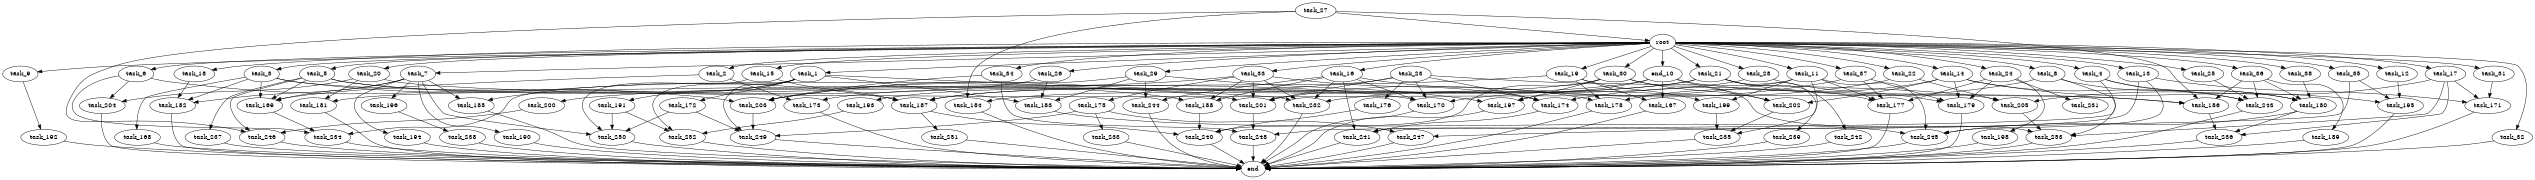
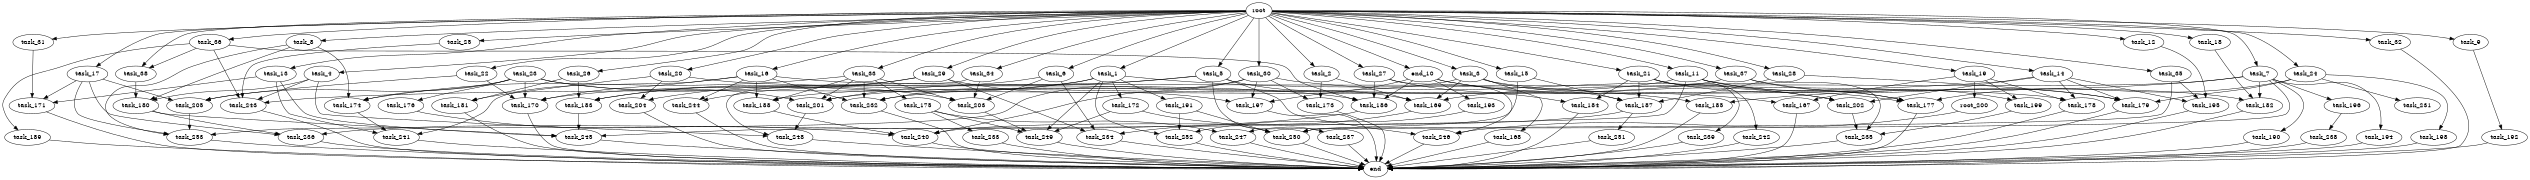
edge "task_27" -> "root": reversed
edge "task_36" -> "task_180": now "task_36" -> "task_38"
node "task_200": label "task_200" -> "root_200"
